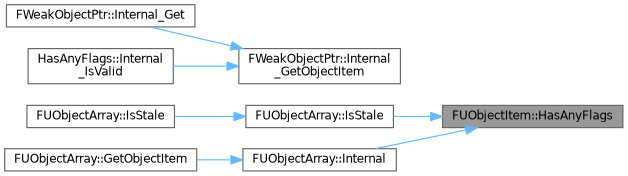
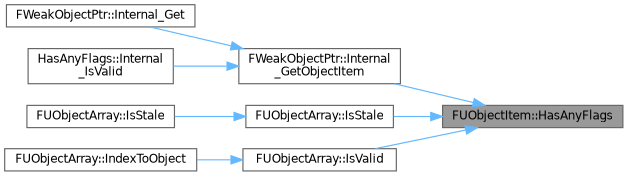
edge "FWeakObjectPtr::Internal _GetObjectItem" -> "FUObjectItem::HasAnyFlags": added
node "FUObjectArray::GetObjectItem": label "FUObjectArray::GetObjectItem" -> "FUObjectArray::IndexToObject"
node "FUObjectArray::Internal": label "FUObjectArray::Internal" -> "FUObjectArray::IsValid"
